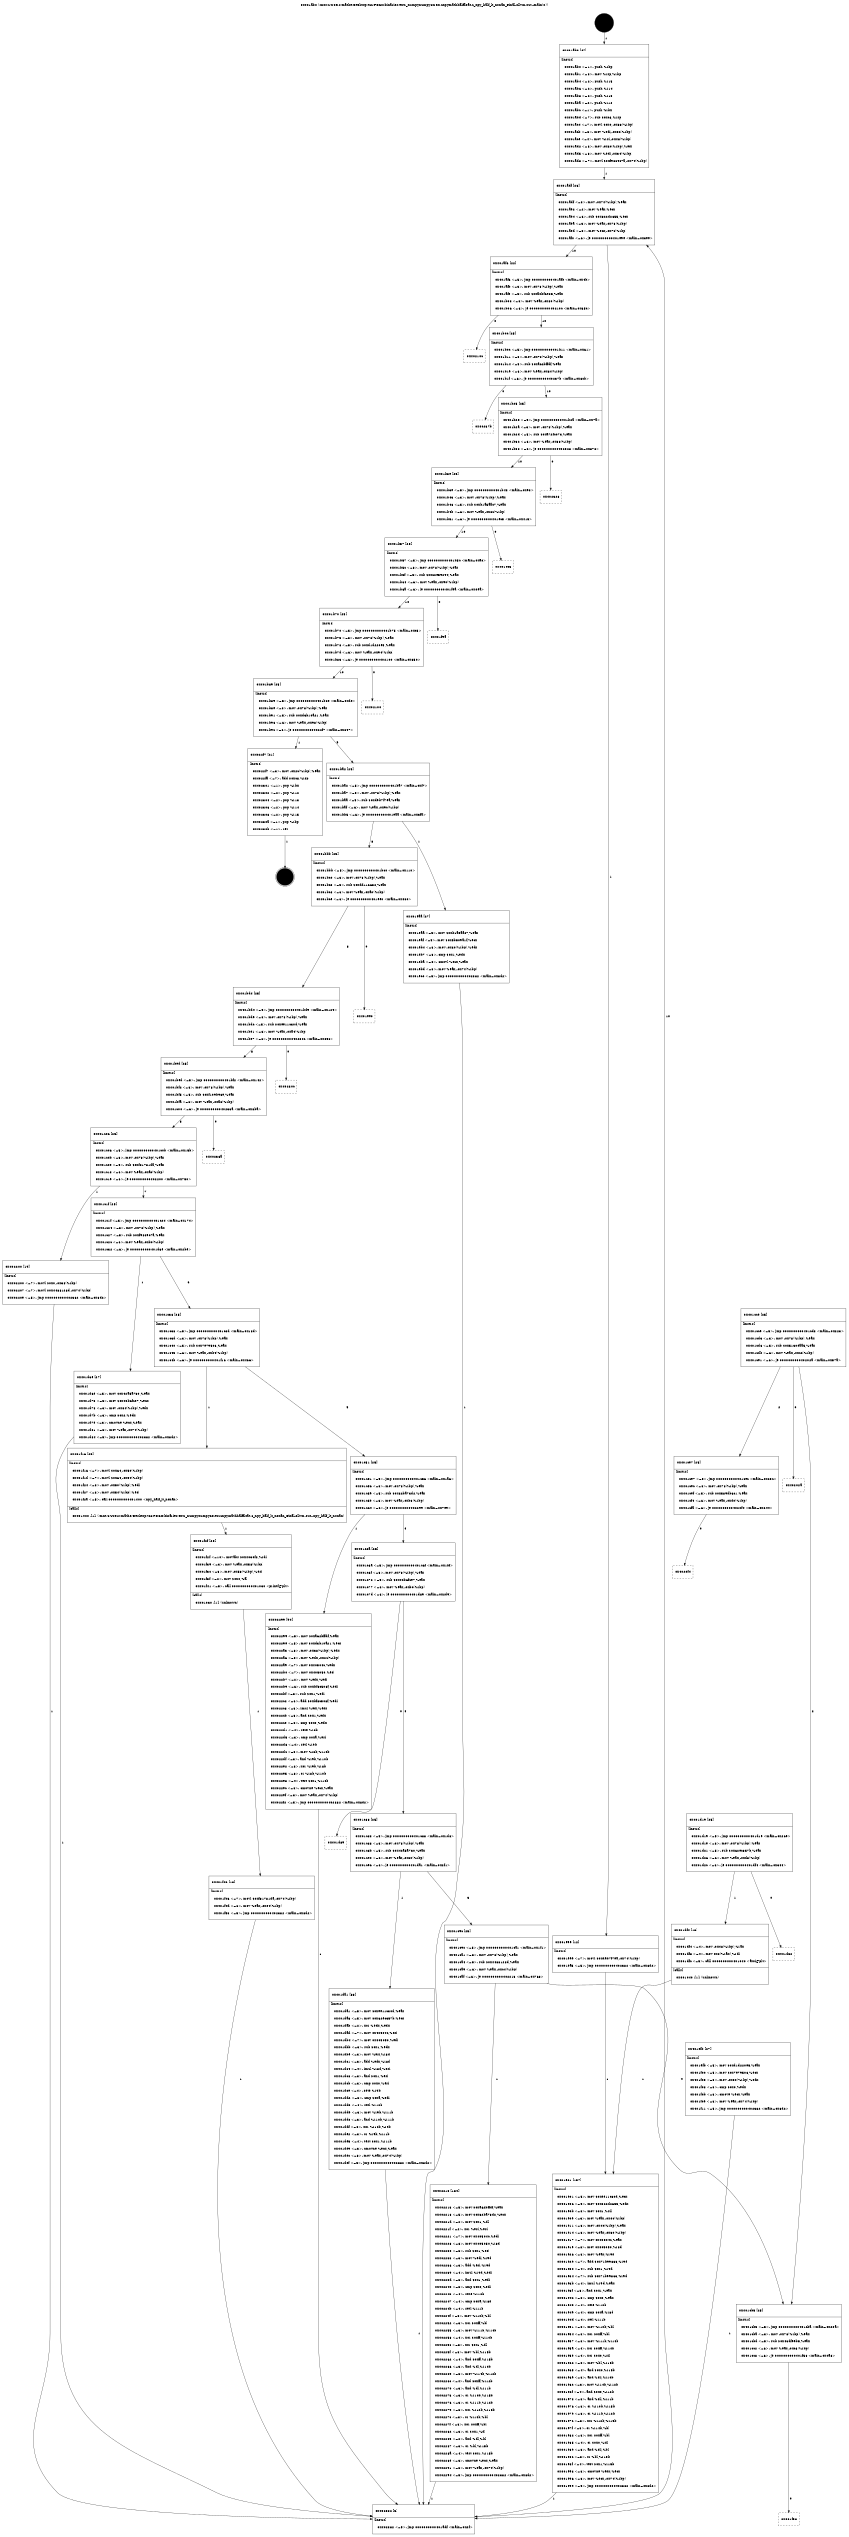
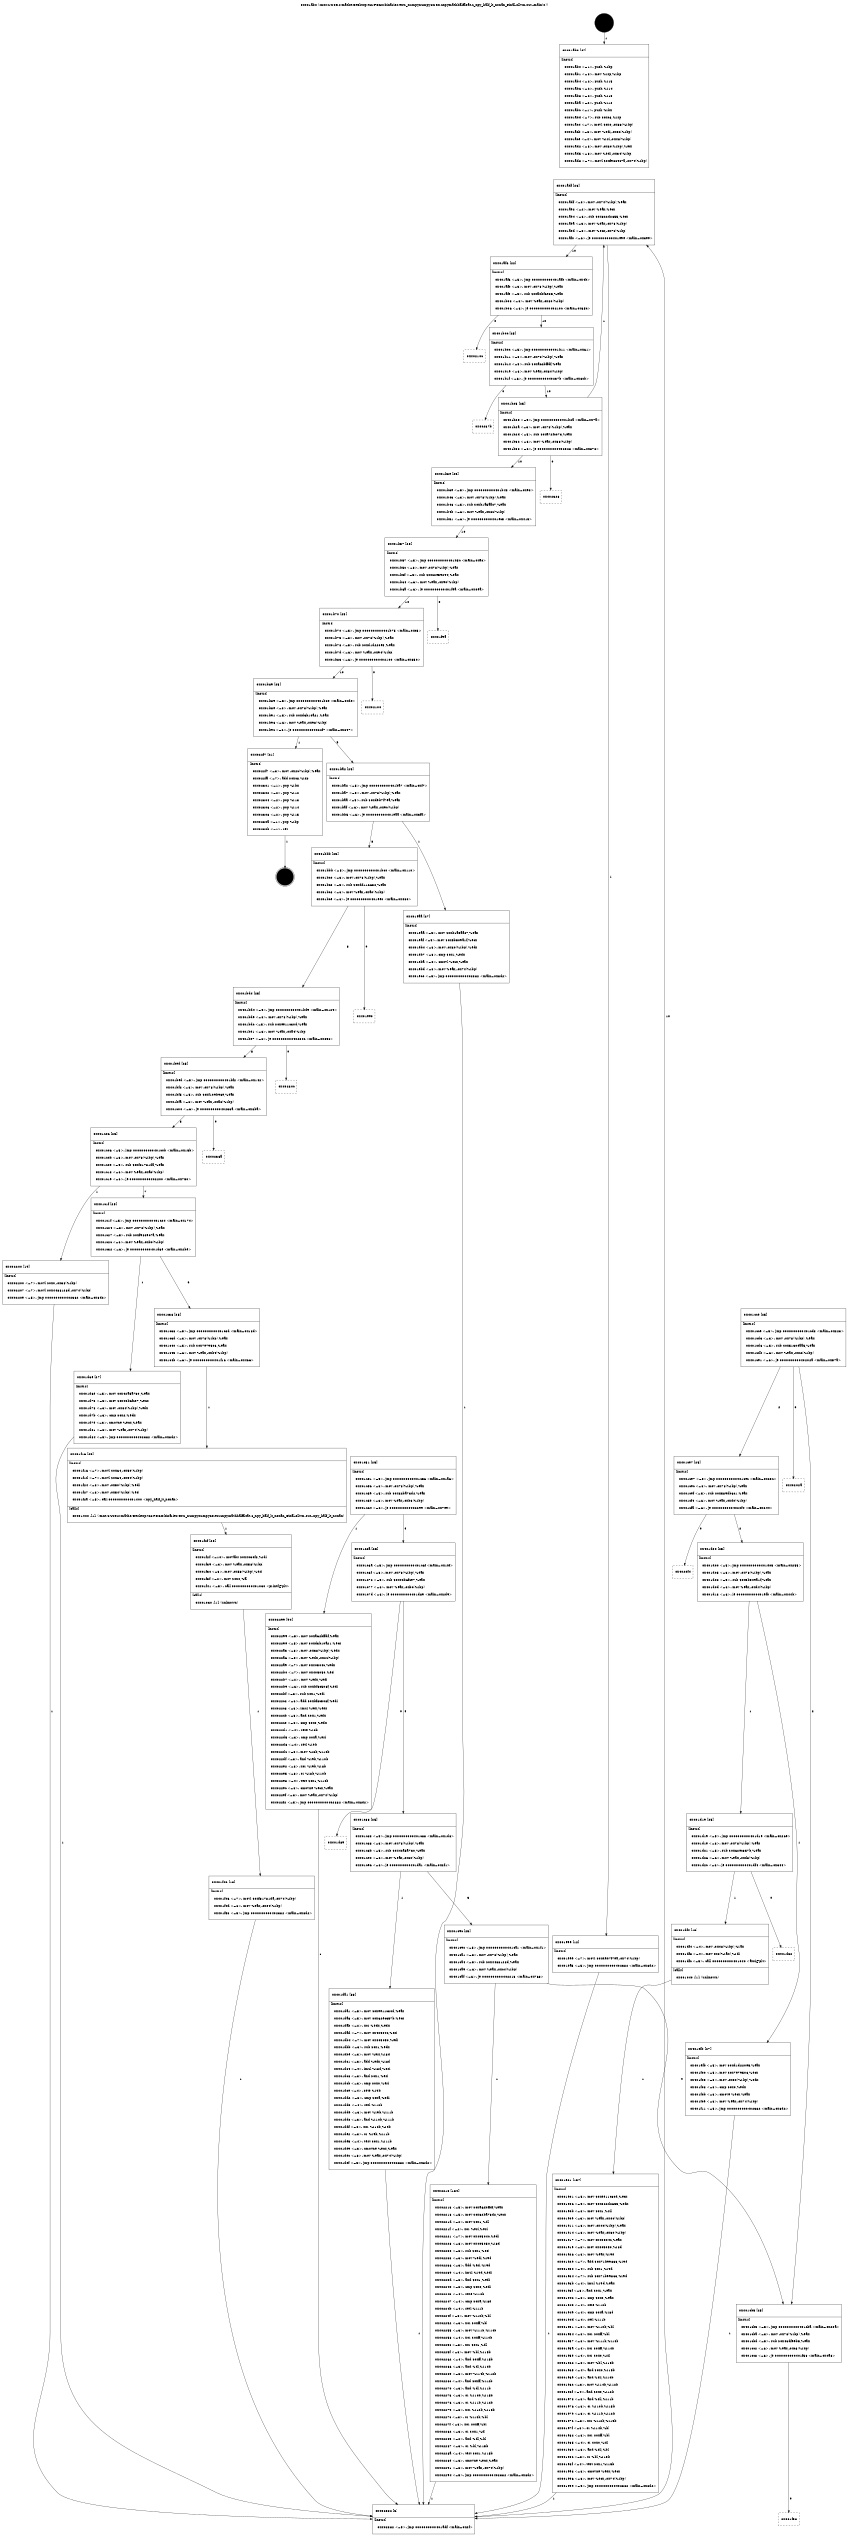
edge "0x401ab0 [47]" -> "0x401adf [23]": now "0x401b25 [25]" -> "0x401adf [23]"
node "0x401ec5": removed
edge "0x401c38 [25]" -> "0x401c51 [25]": removed, label "5"
node "0x401d00 [25]": added
edge "0x401e9e [12]" -> "0x401e01 [157]": now "0x401e9e [12]" -> "0x402382 [5]"
